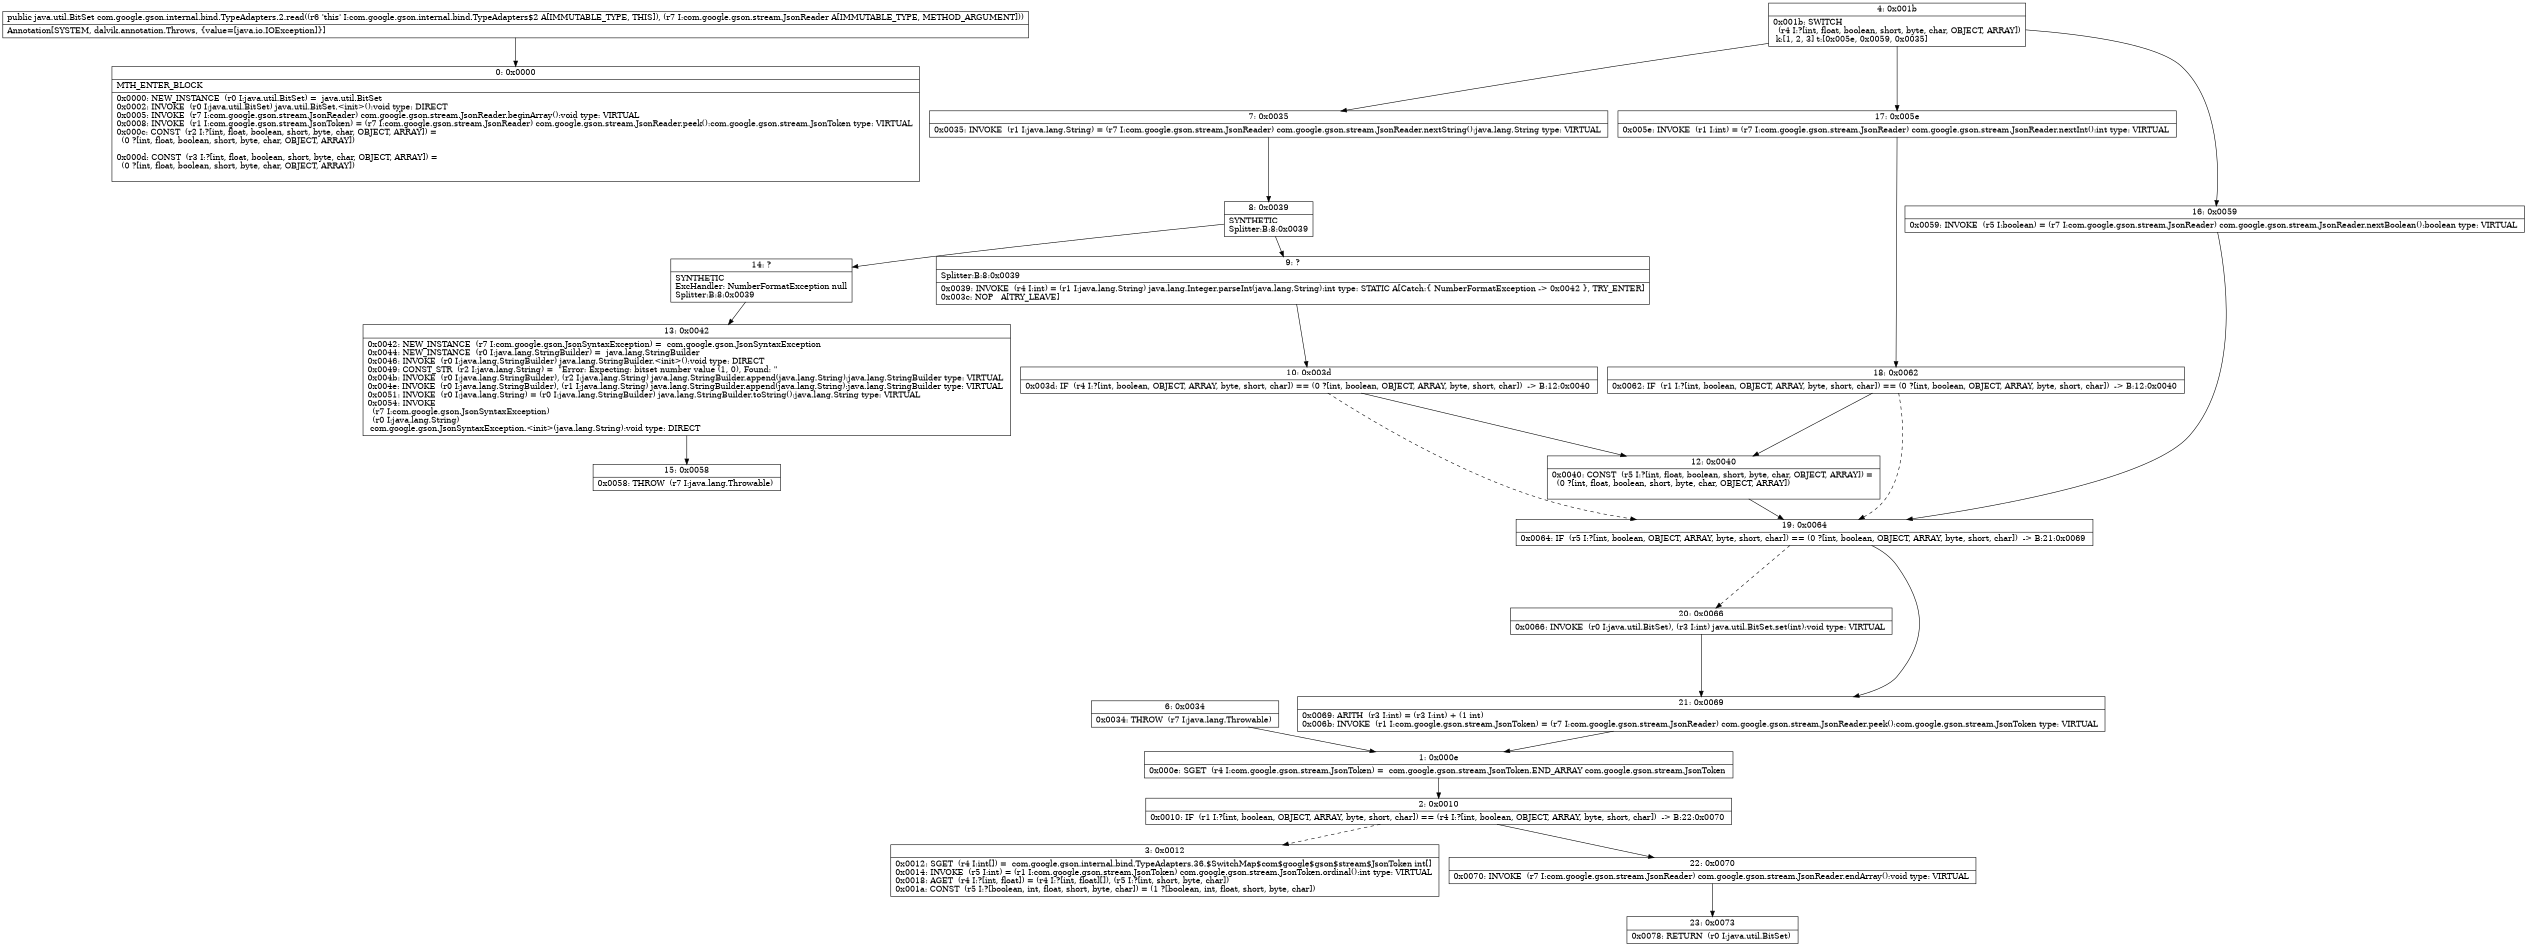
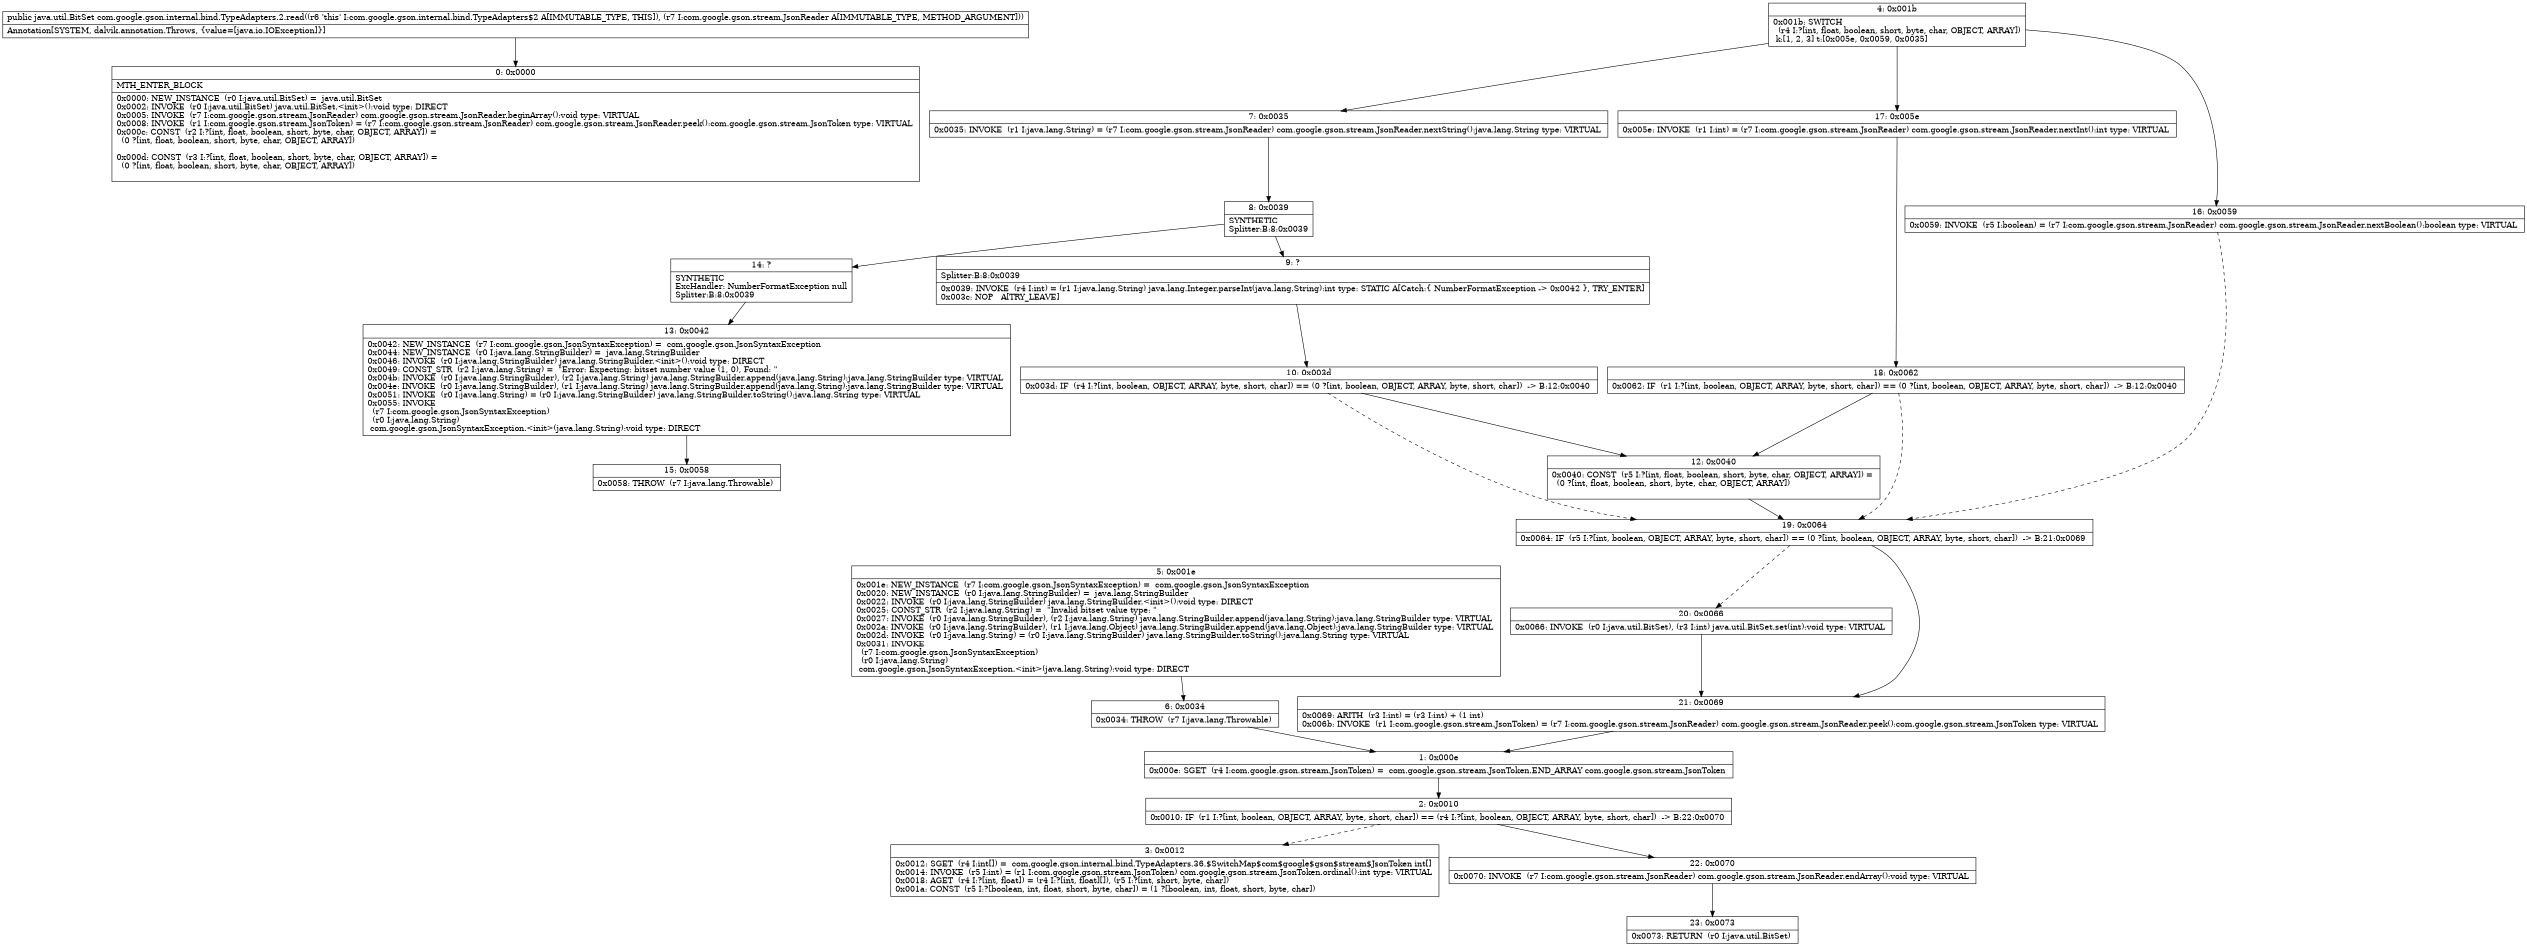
node "13: 0x0042": text "0x0054: INVOKE" -> "0x0055: INVOKE"
edge "16: 0x0059" -> "19: 0x0064": style solid -> dashed
node "5: 0x001e": added
node "23: 0x0073": text "0x0078: RETURN  (r0 I:java.util.BitSet)" -> "0x0073: RETURN  (r0 I:java.util.BitSet)"
